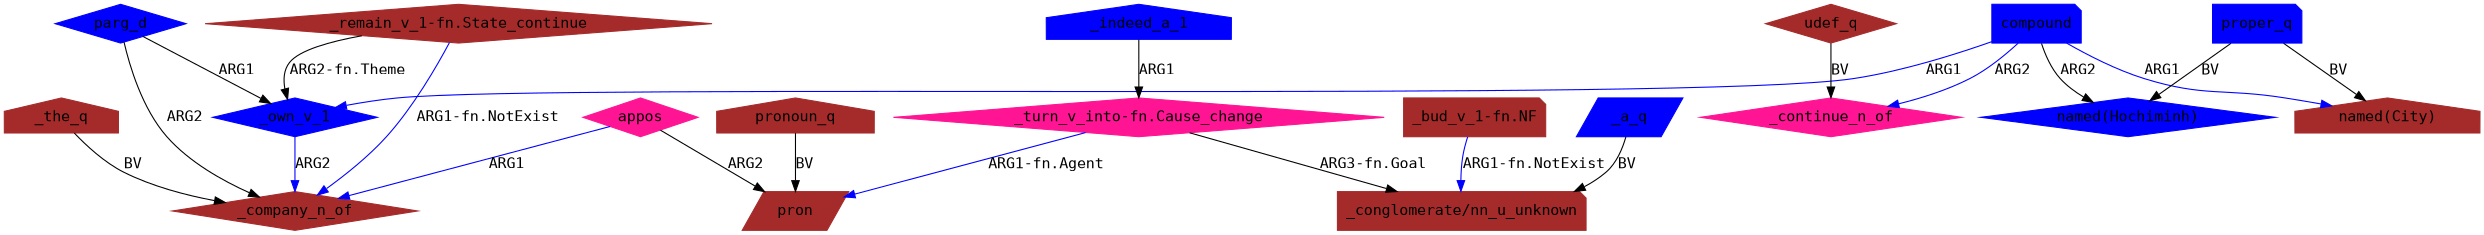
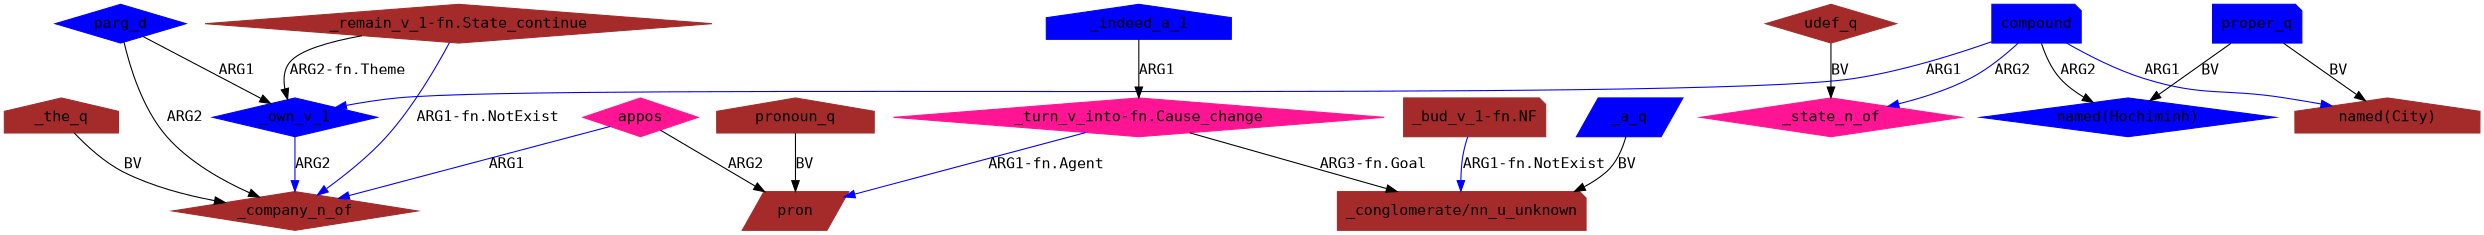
node "_continue_n_of": label "_continue_n_of" -> "_state_n_of"
